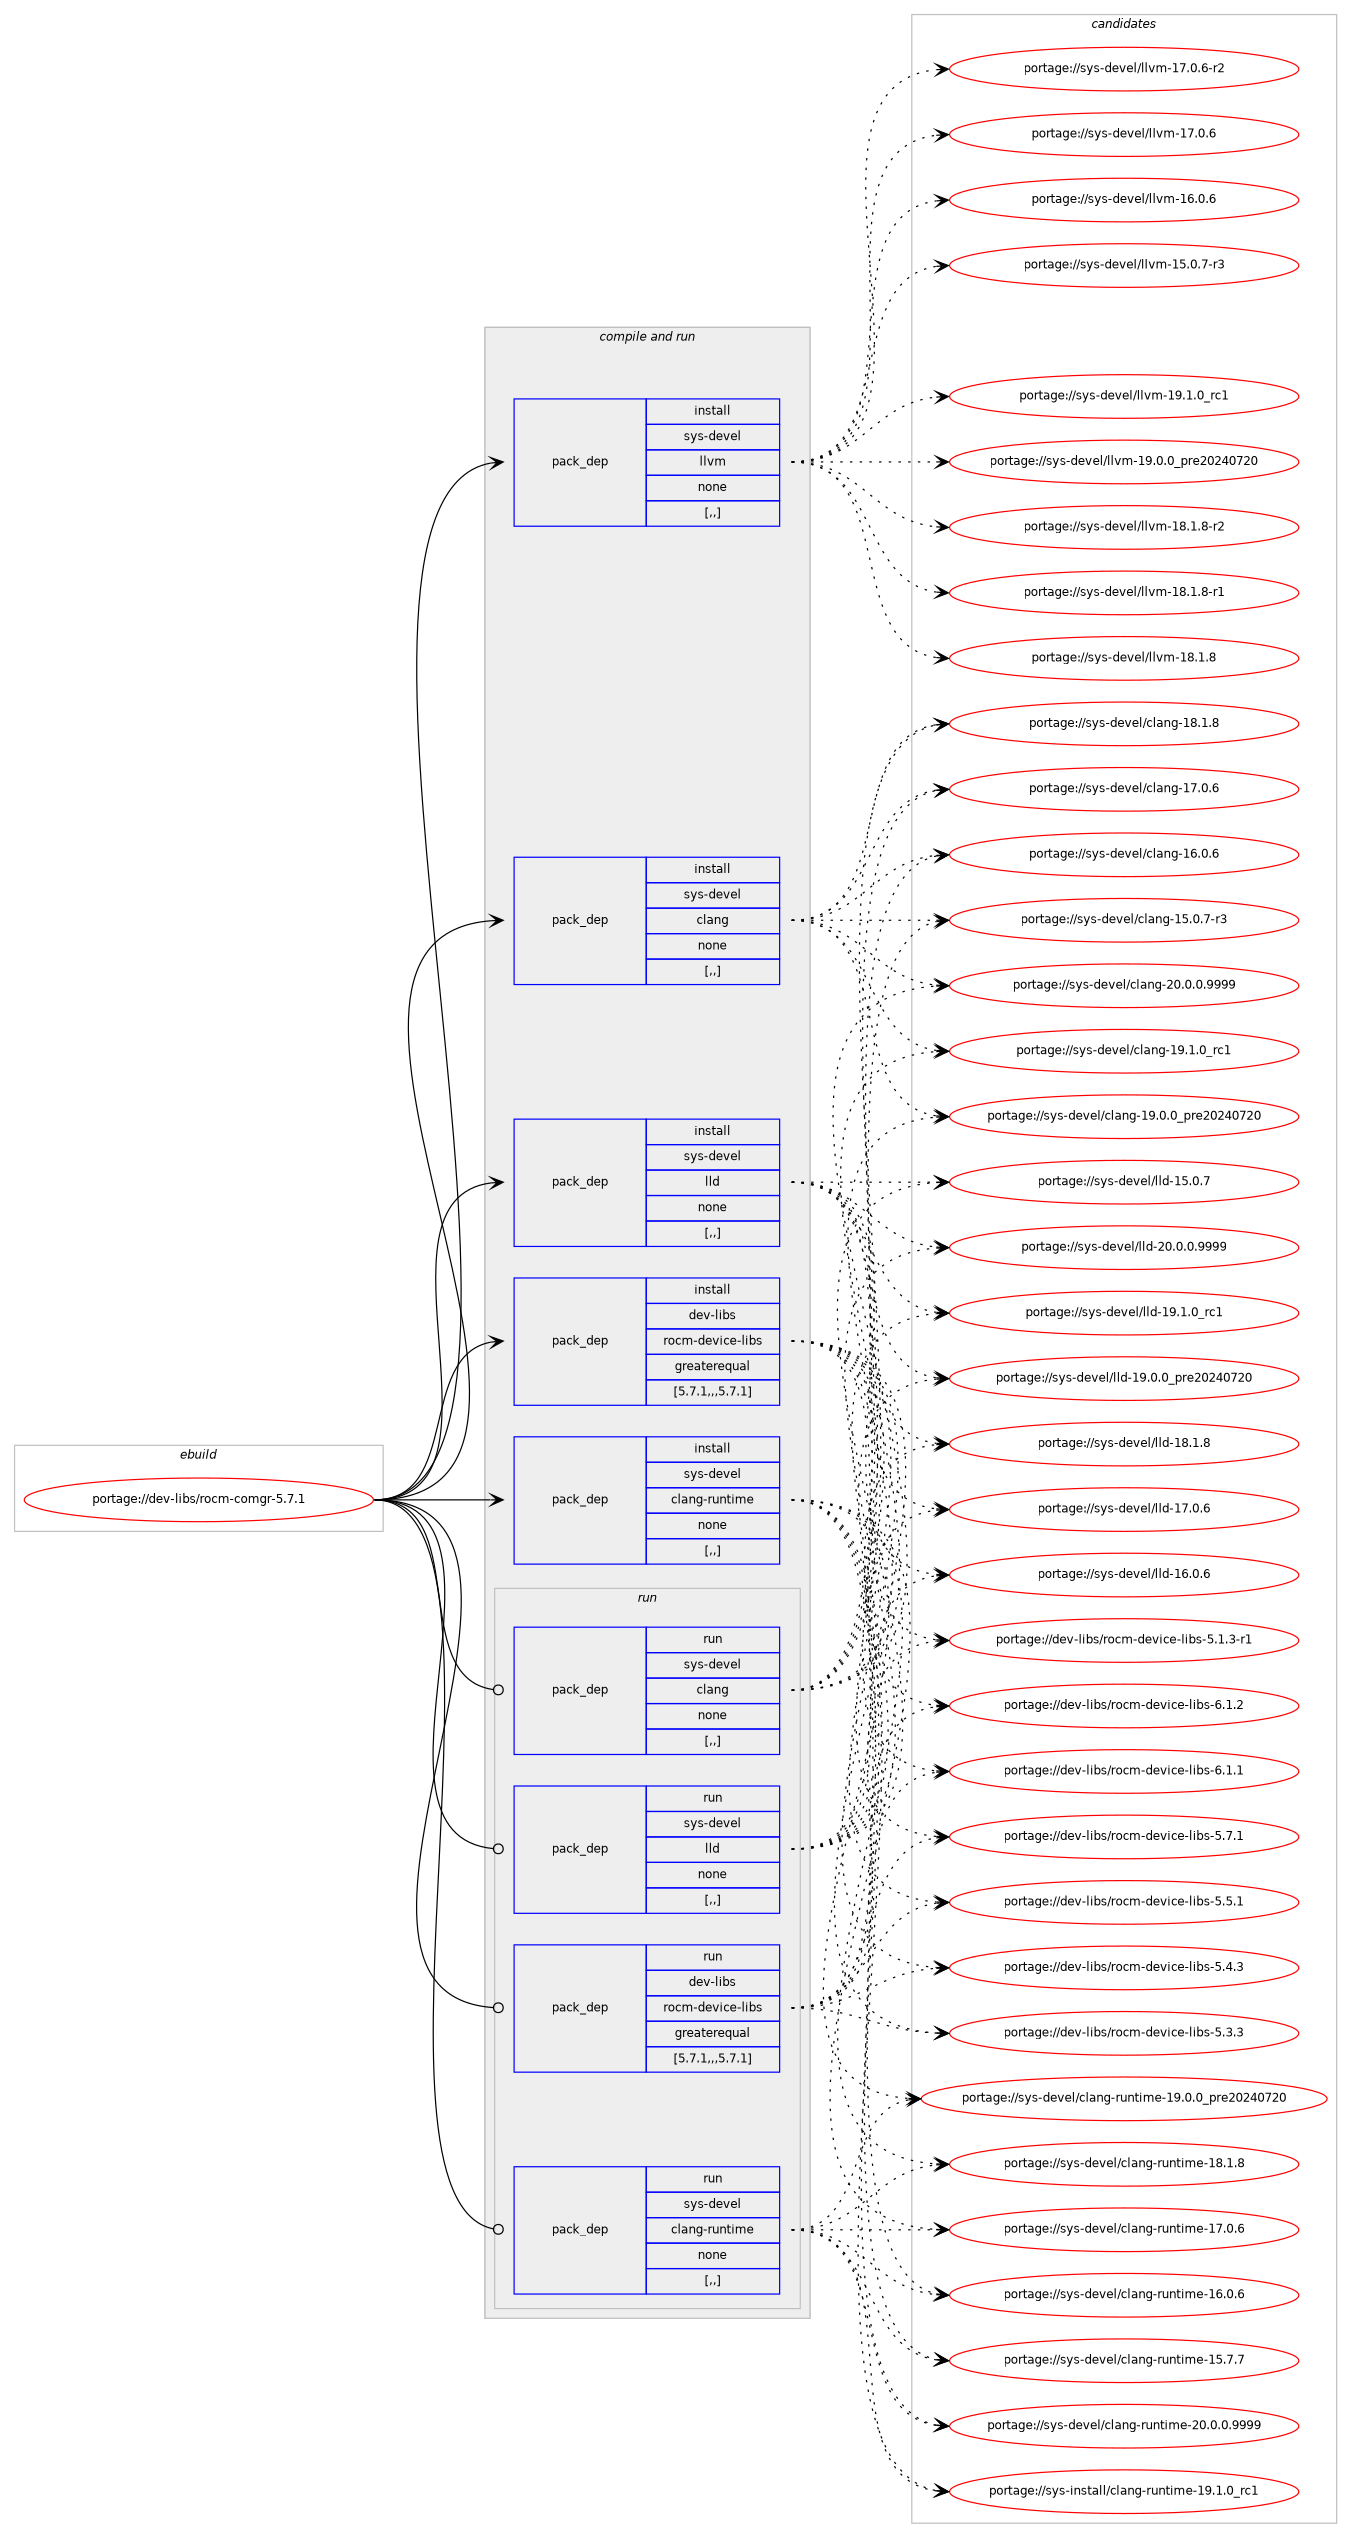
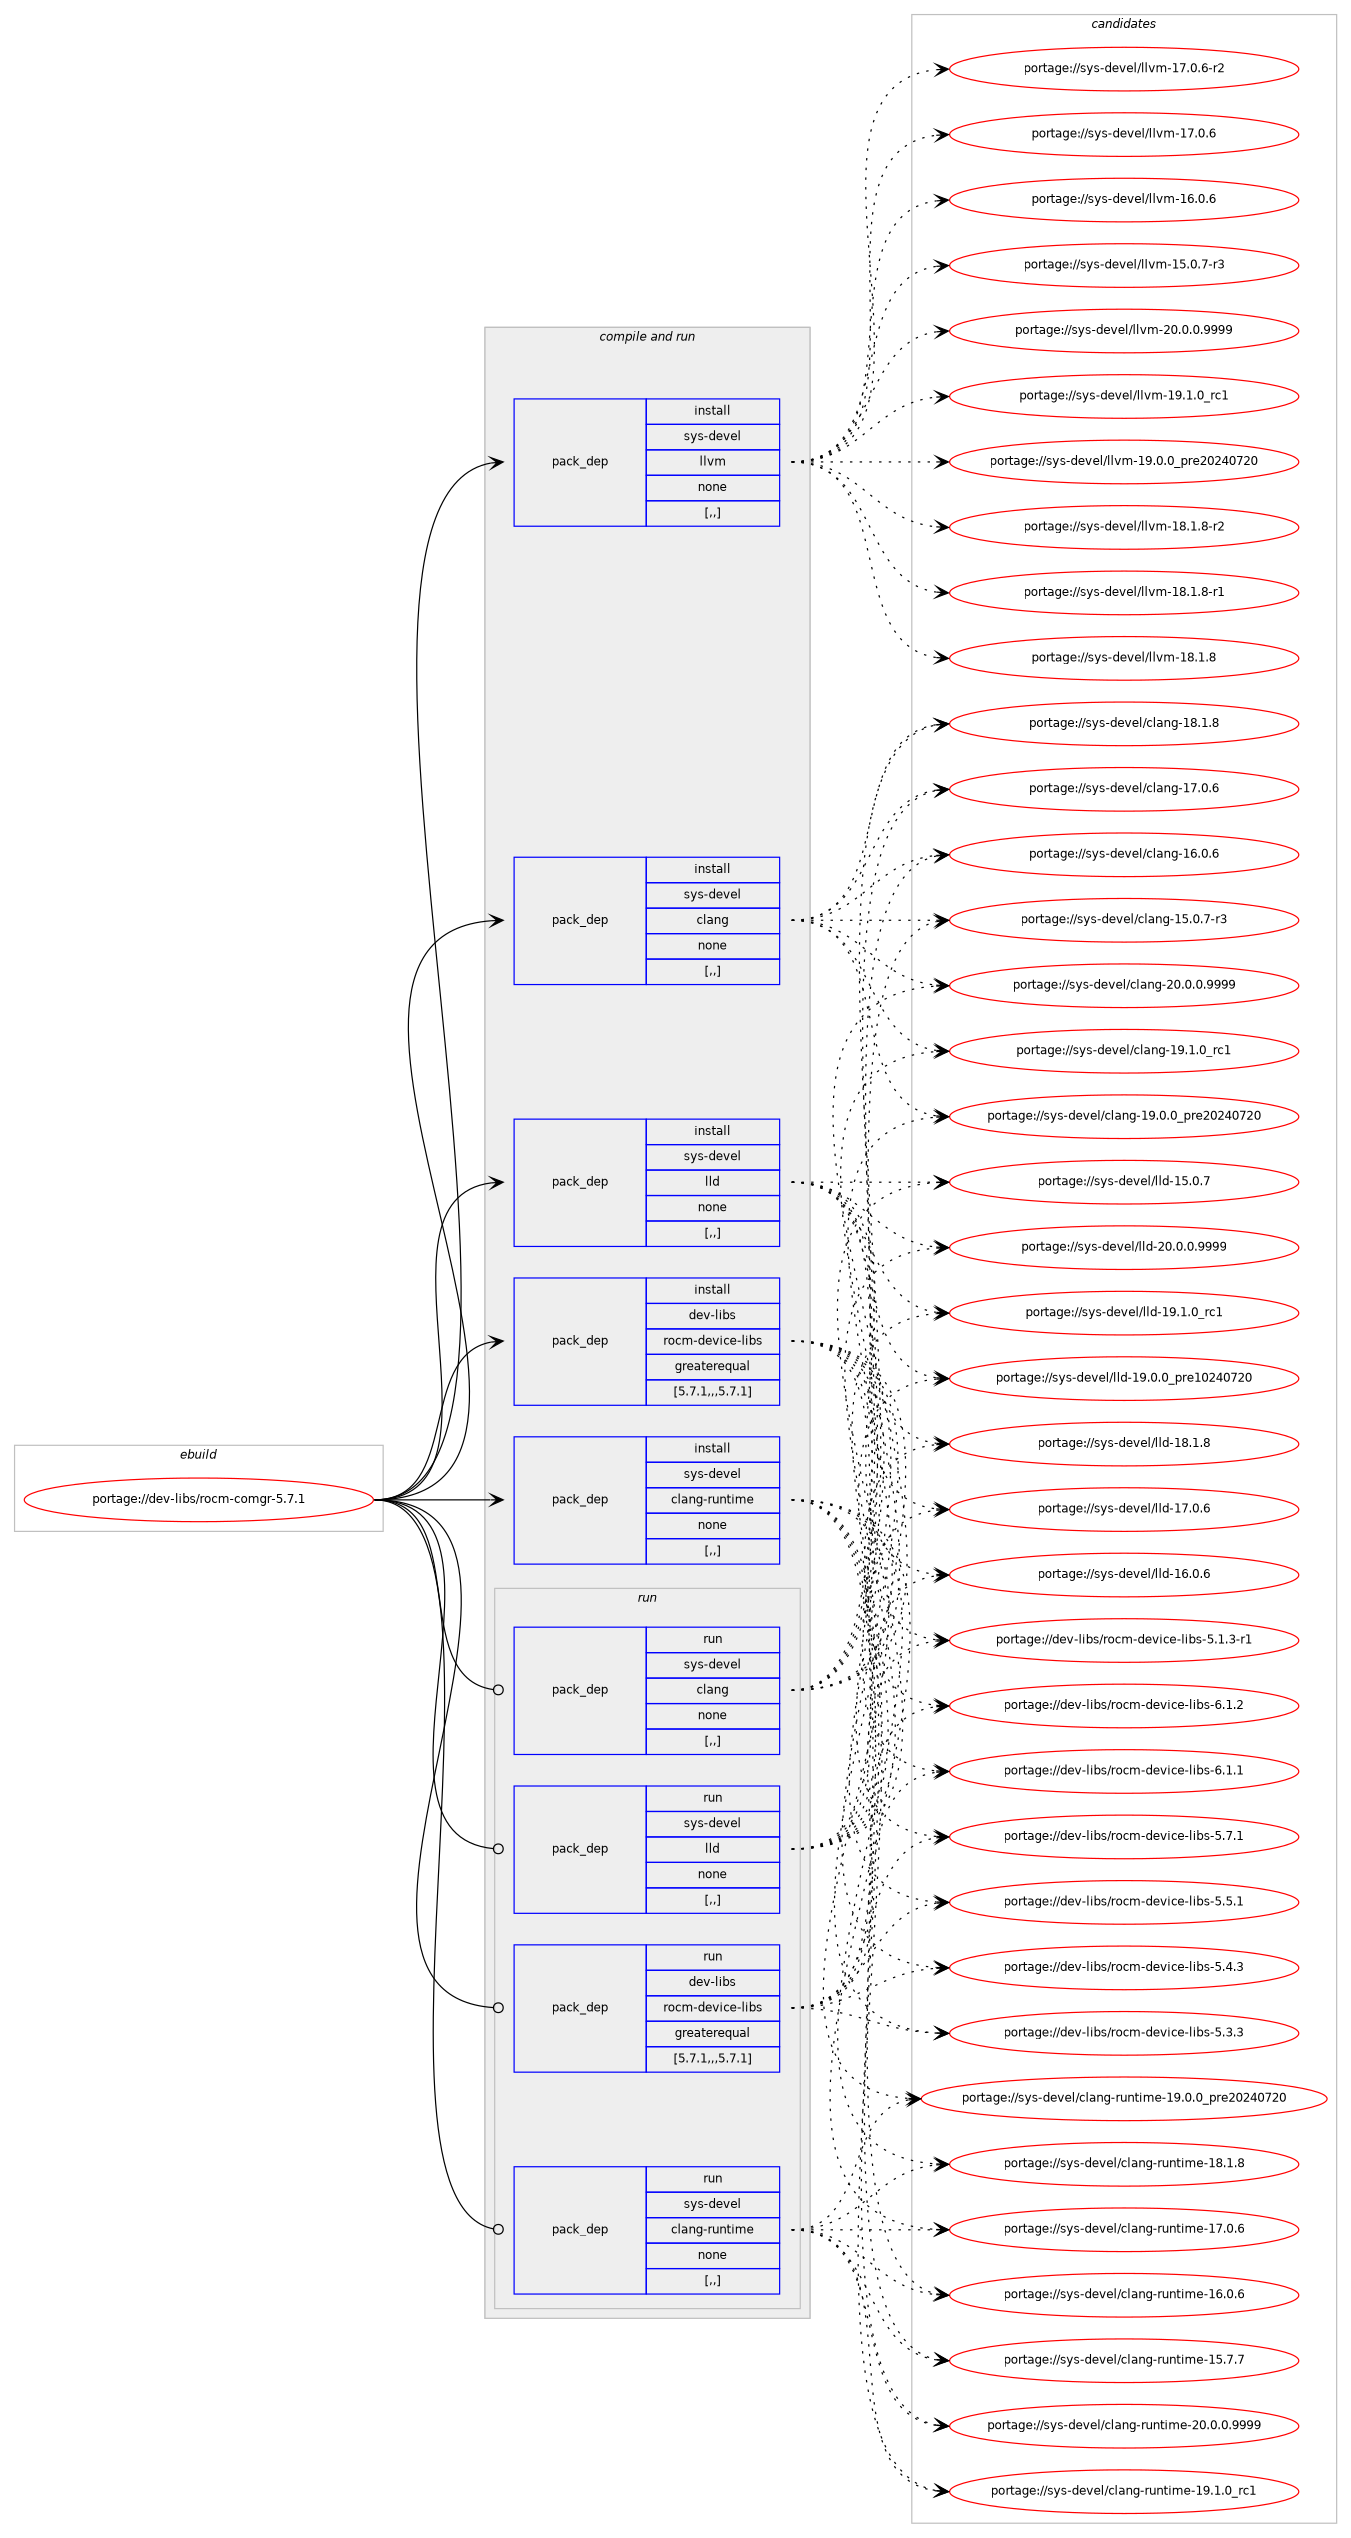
node "portage://sys-devel/llvm-20.0.0.9999": added
node "portage://sys-devel/lld-19.0.0_pre20240720": label "portage://sys-devel/lld-19.0.0_pre20240720" -> "portage://sys-devel/lld-19.0.0_pre10240720"
node "portage://sys-install/clang-runtime-19.1.0_rc1": label "portage://sys-install/clang-runtime-19.1.0_rc1" -> "portage://sys-devel/clang-runtime-19.1.0_rc1"
